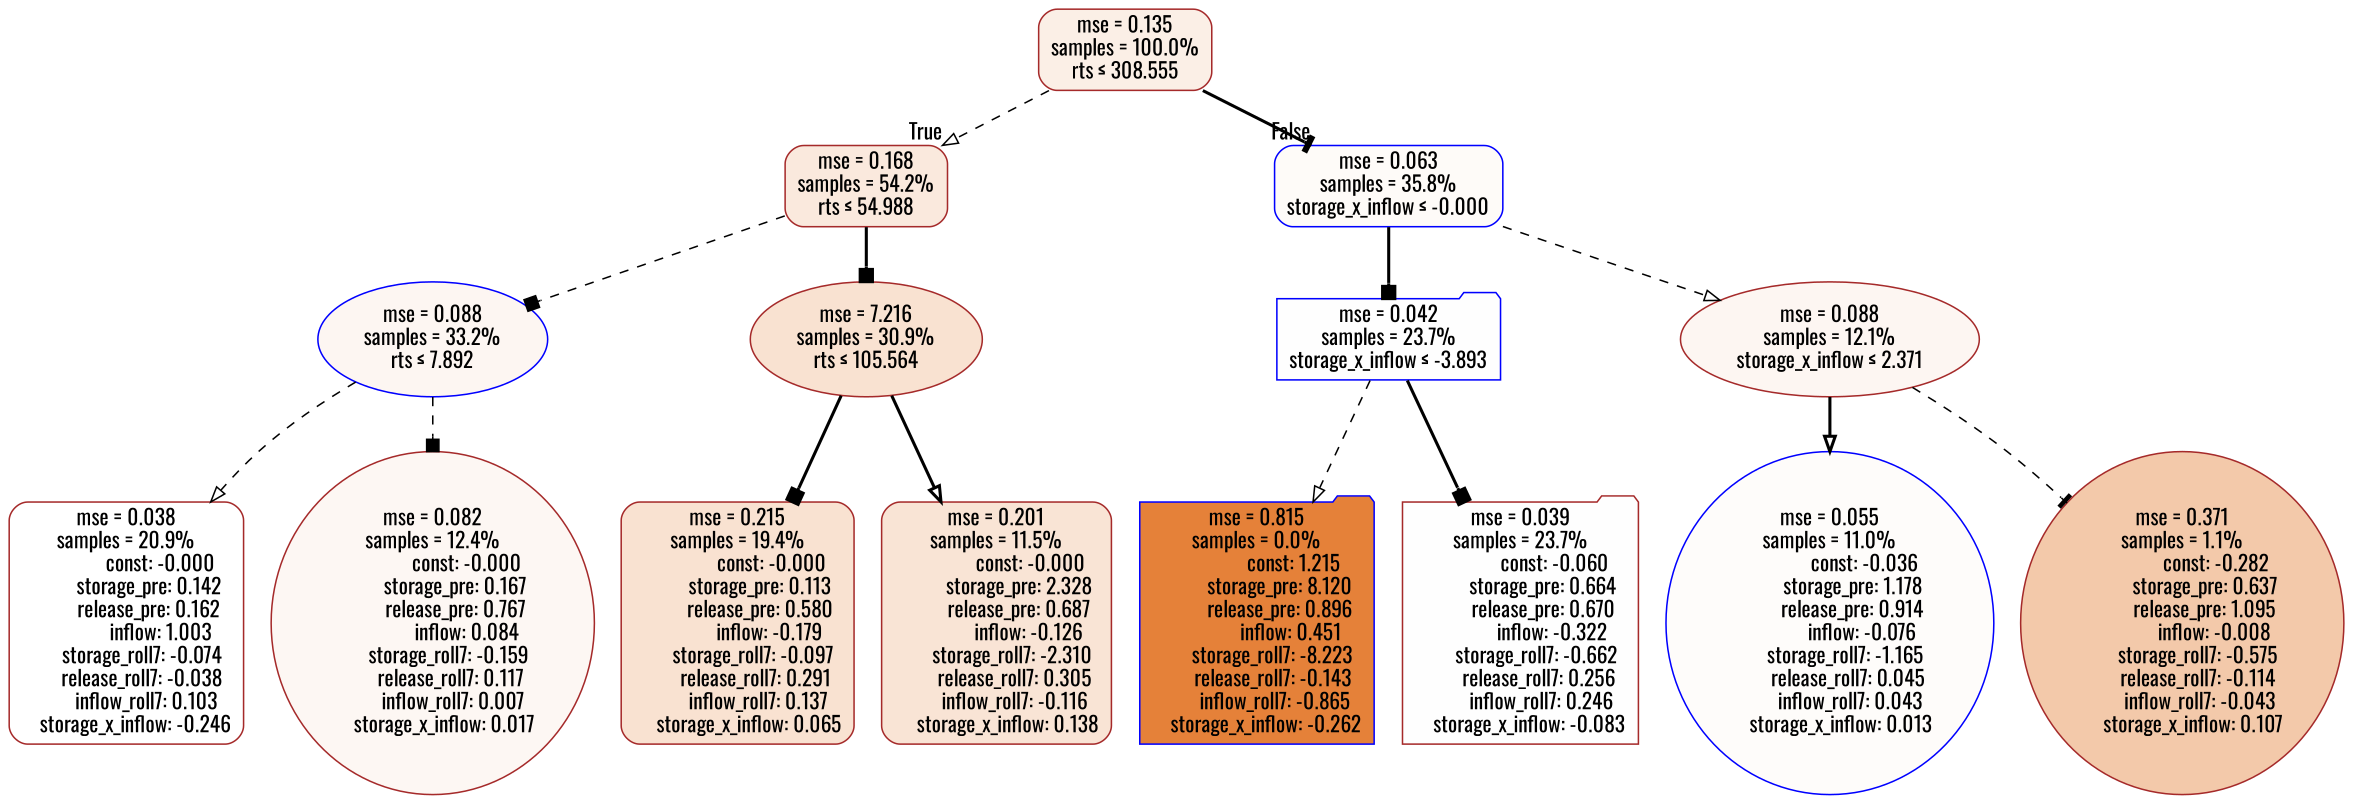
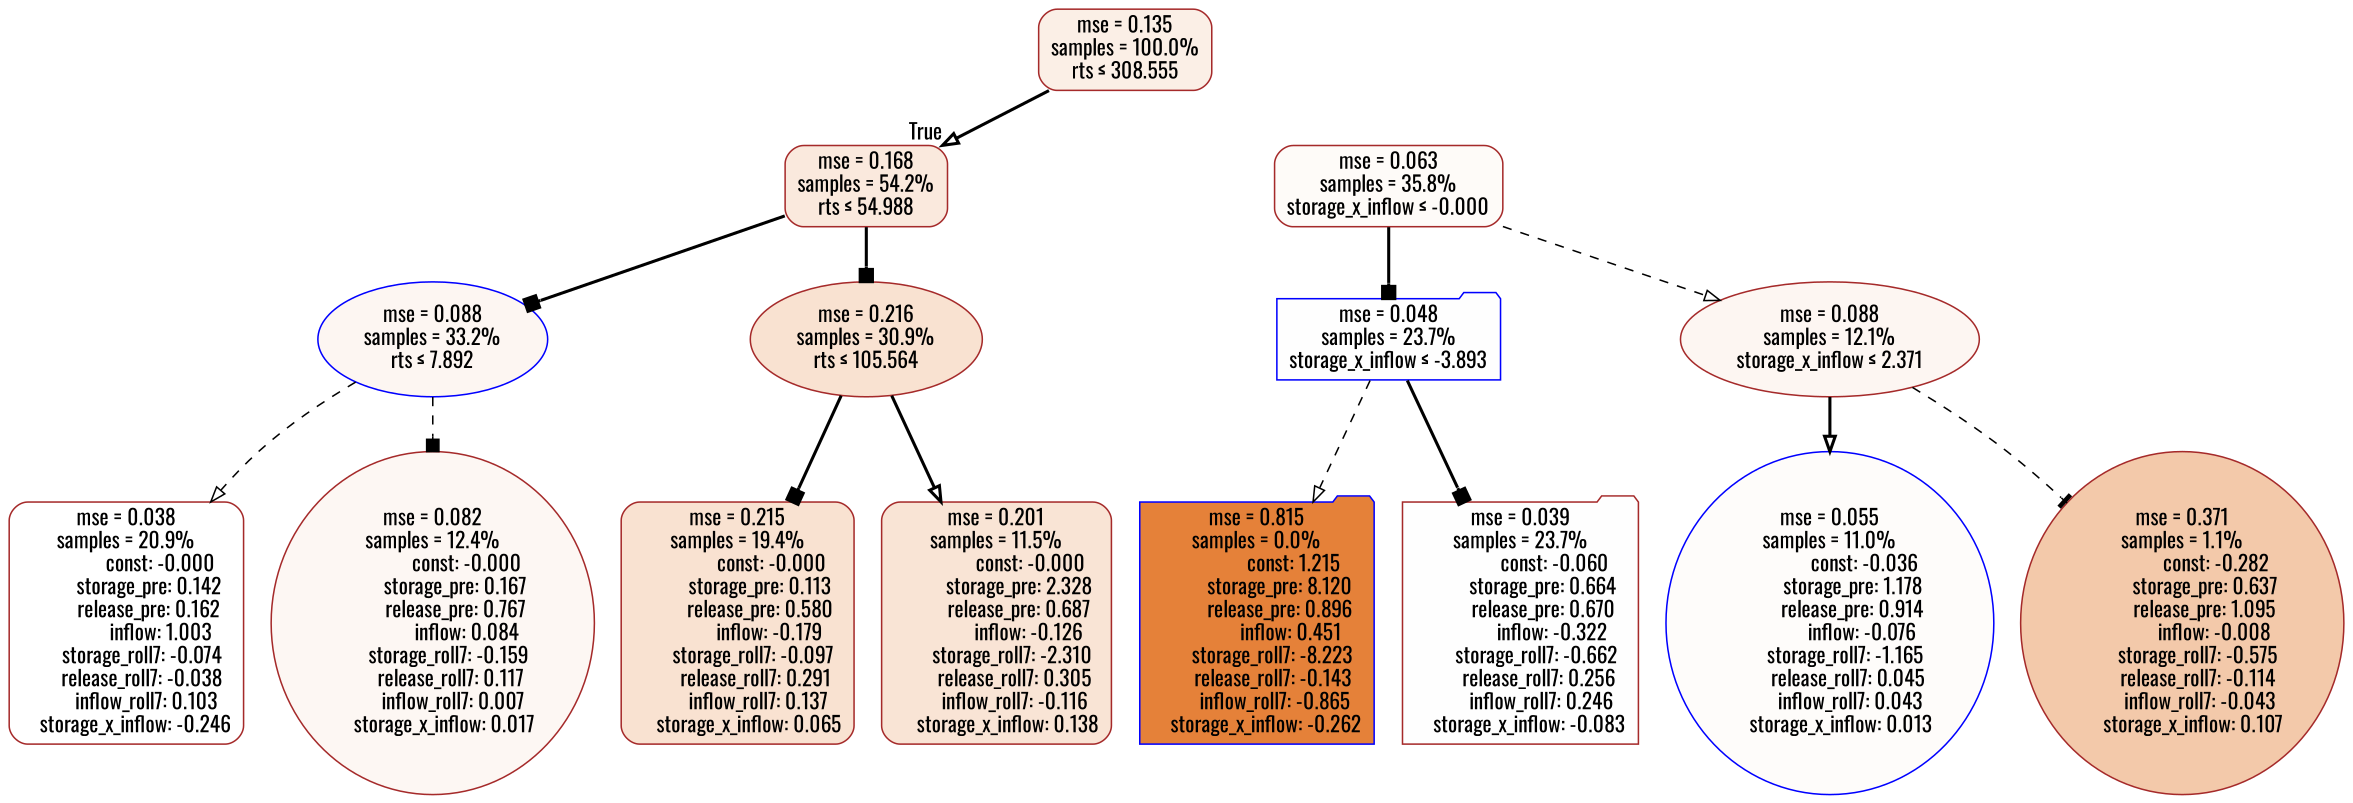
edge "mse = 0.135 samples = 100.0% rts ≤ 308.555" -> "mse = 0.168 samples = 54.2% rts ≤ 54.988": style dashed -> bold
edge "mse = 0.135 samples = 100.0% rts ≤ 308.555" -> "mse = 0.063 samples = 35.8% storage_x_inflow ≤ -0.000": removed
node "mse = 0.063 samples = 35.8% storage_x_inflow ≤ -0.000": color blue -> brown
edge "mse = 0.168 samples = 54.2% rts ≤ 54.988" -> "mse = 0.088 samples = 33.2% rts ≤ 7.892": style dashed -> bold
node "mse = 7.216 samples = 30.9% rts ≤ 105.564": label "mse = 7.216 samples = 30.9% rts ≤ 105.564" -> "mse = 0.216 samples = 30.9% rts ≤ 105.564"
node "mse = 0.042 samples = 23.7% storage_x_inflow ≤ -3.893": label "mse = 0.042 samples = 23.7% storage_x_inflow ≤ -3.893" -> "mse = 0.048 samples = 23.7% storage_x_inflow ≤ -3.893"
